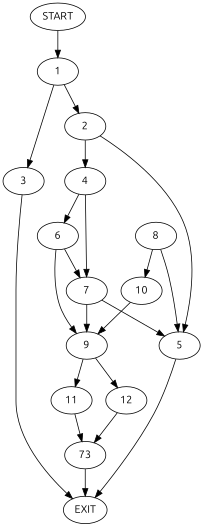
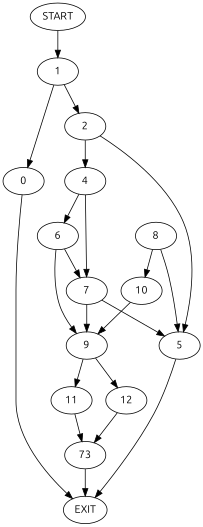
node "3": label "3" -> "0"
